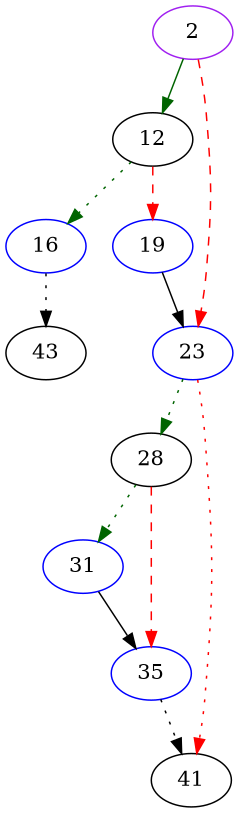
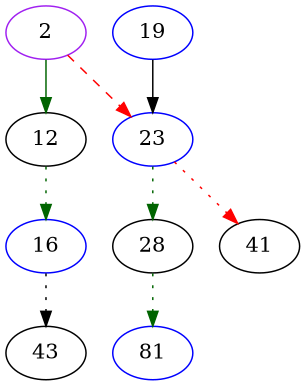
edge "12" -> "19": removed
node "31": label "31" -> "81"
node "35": removed
